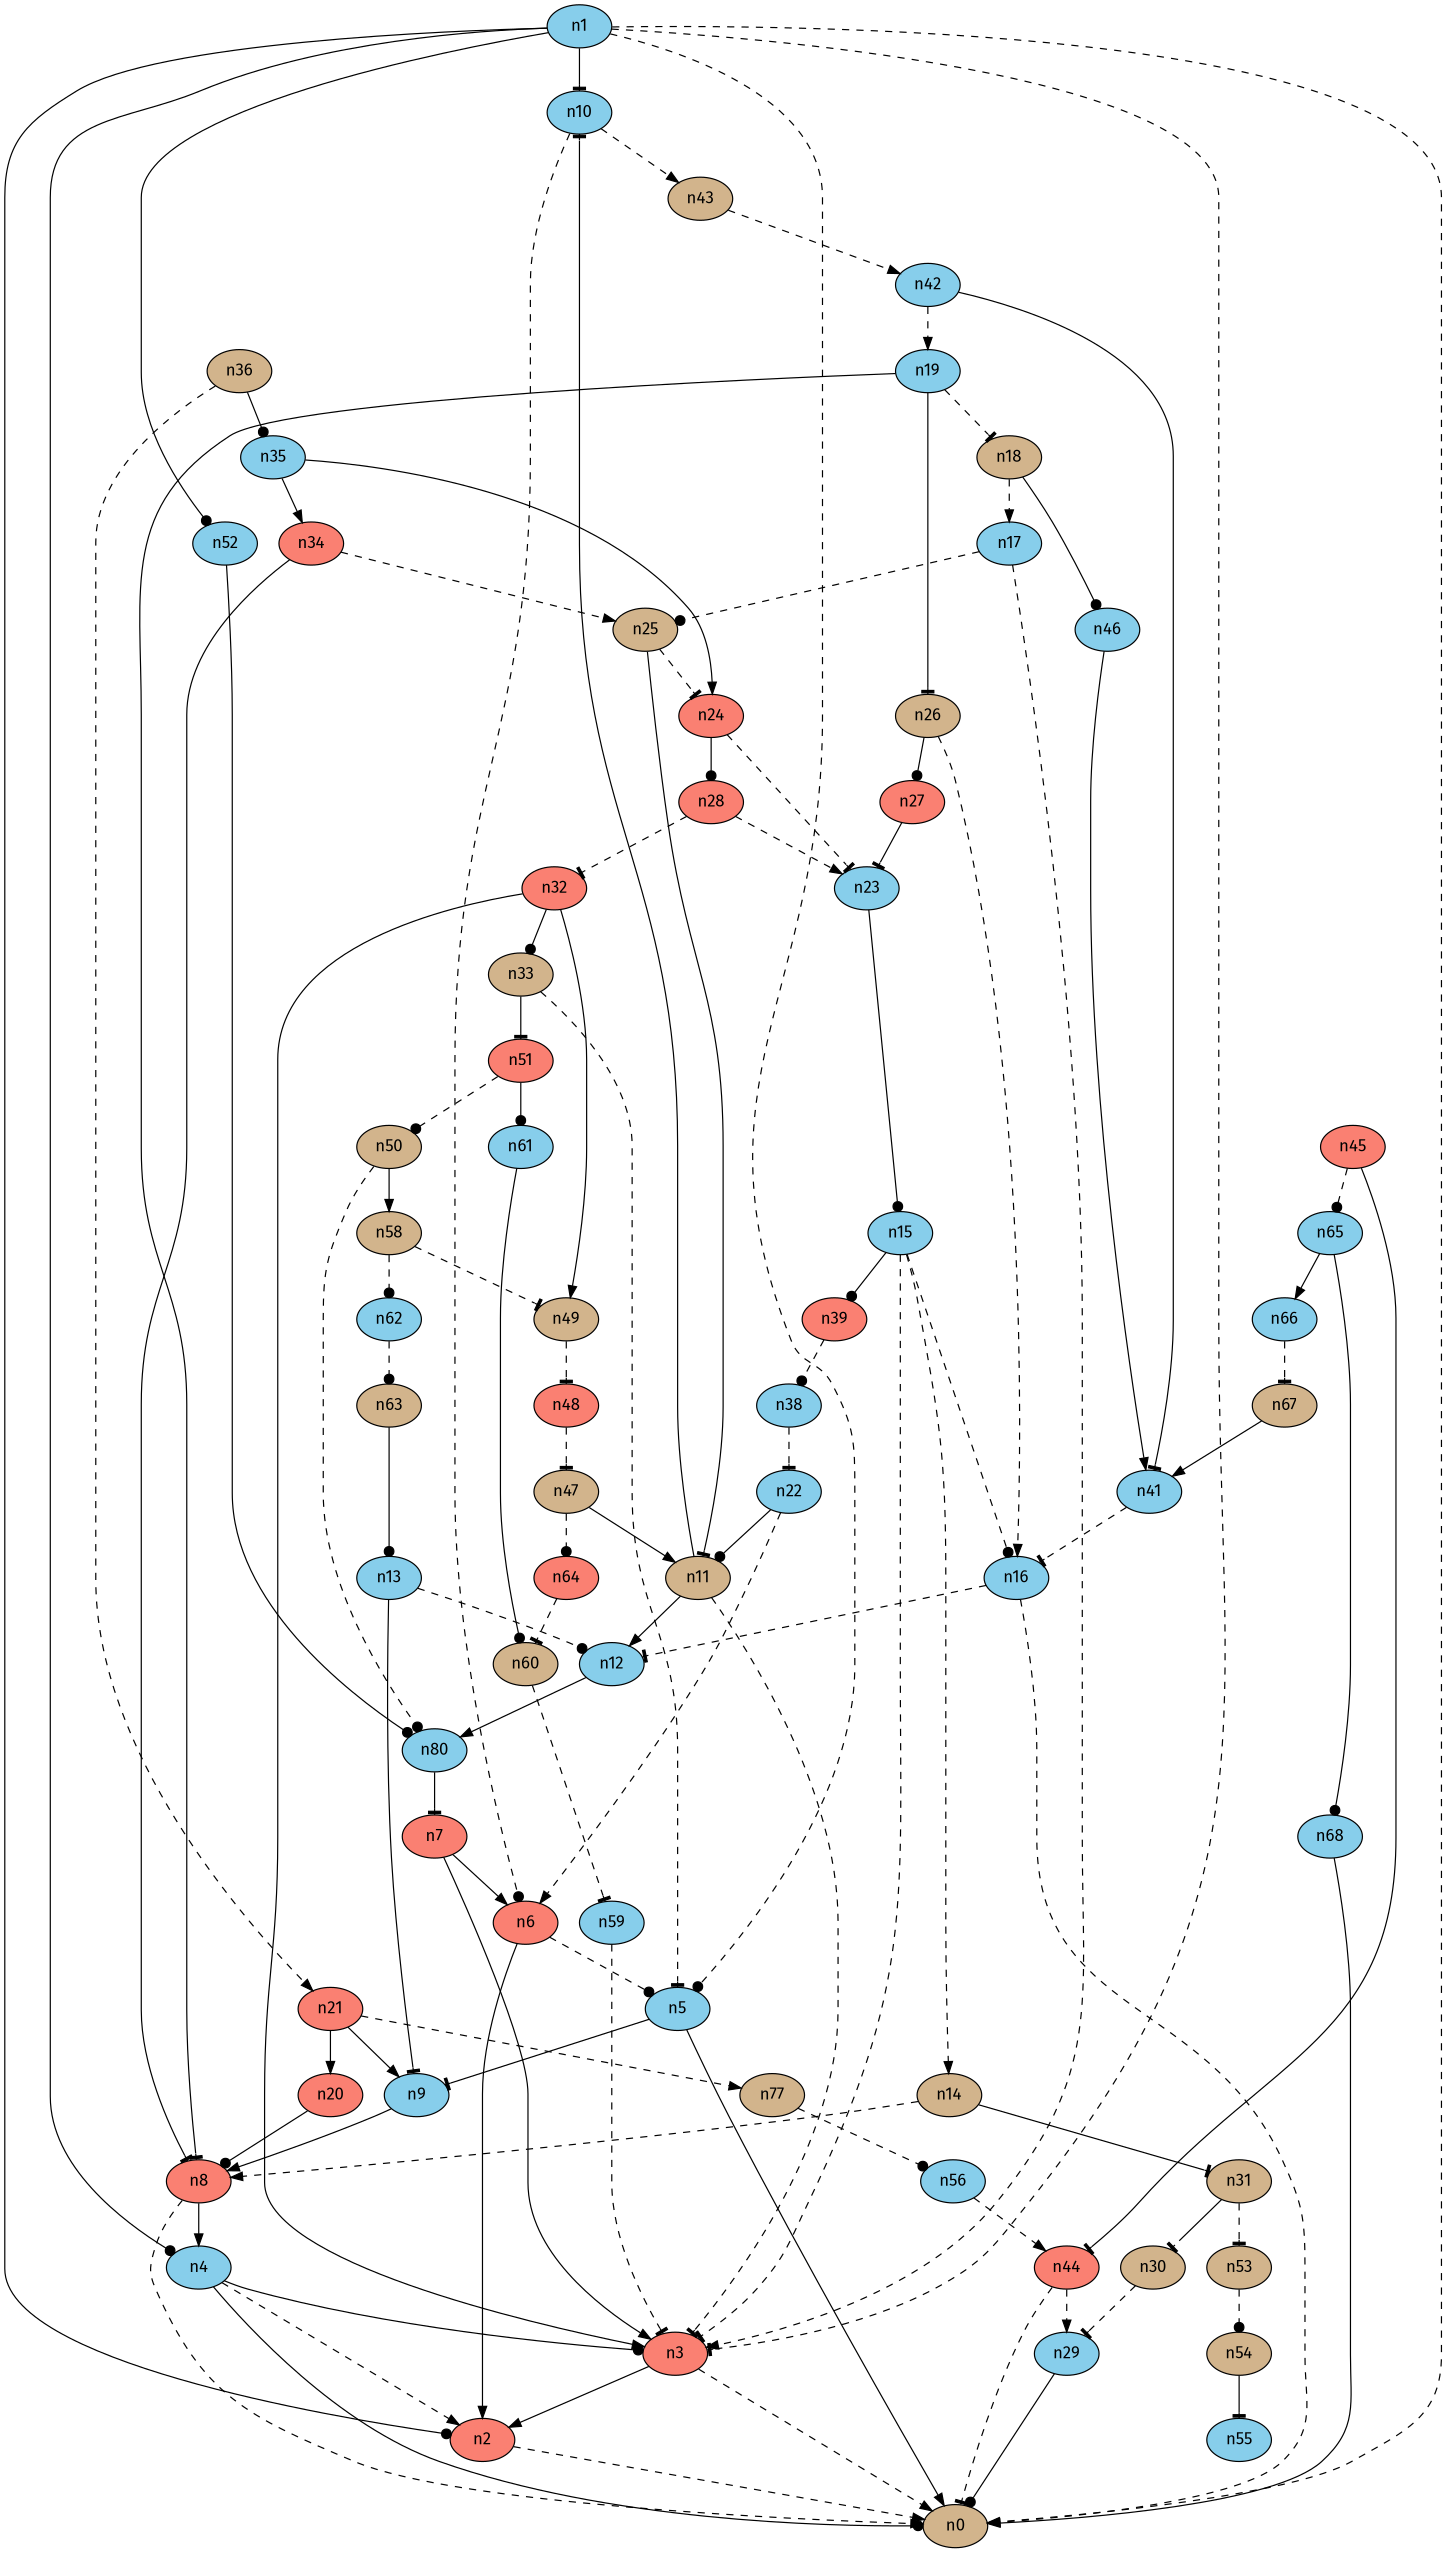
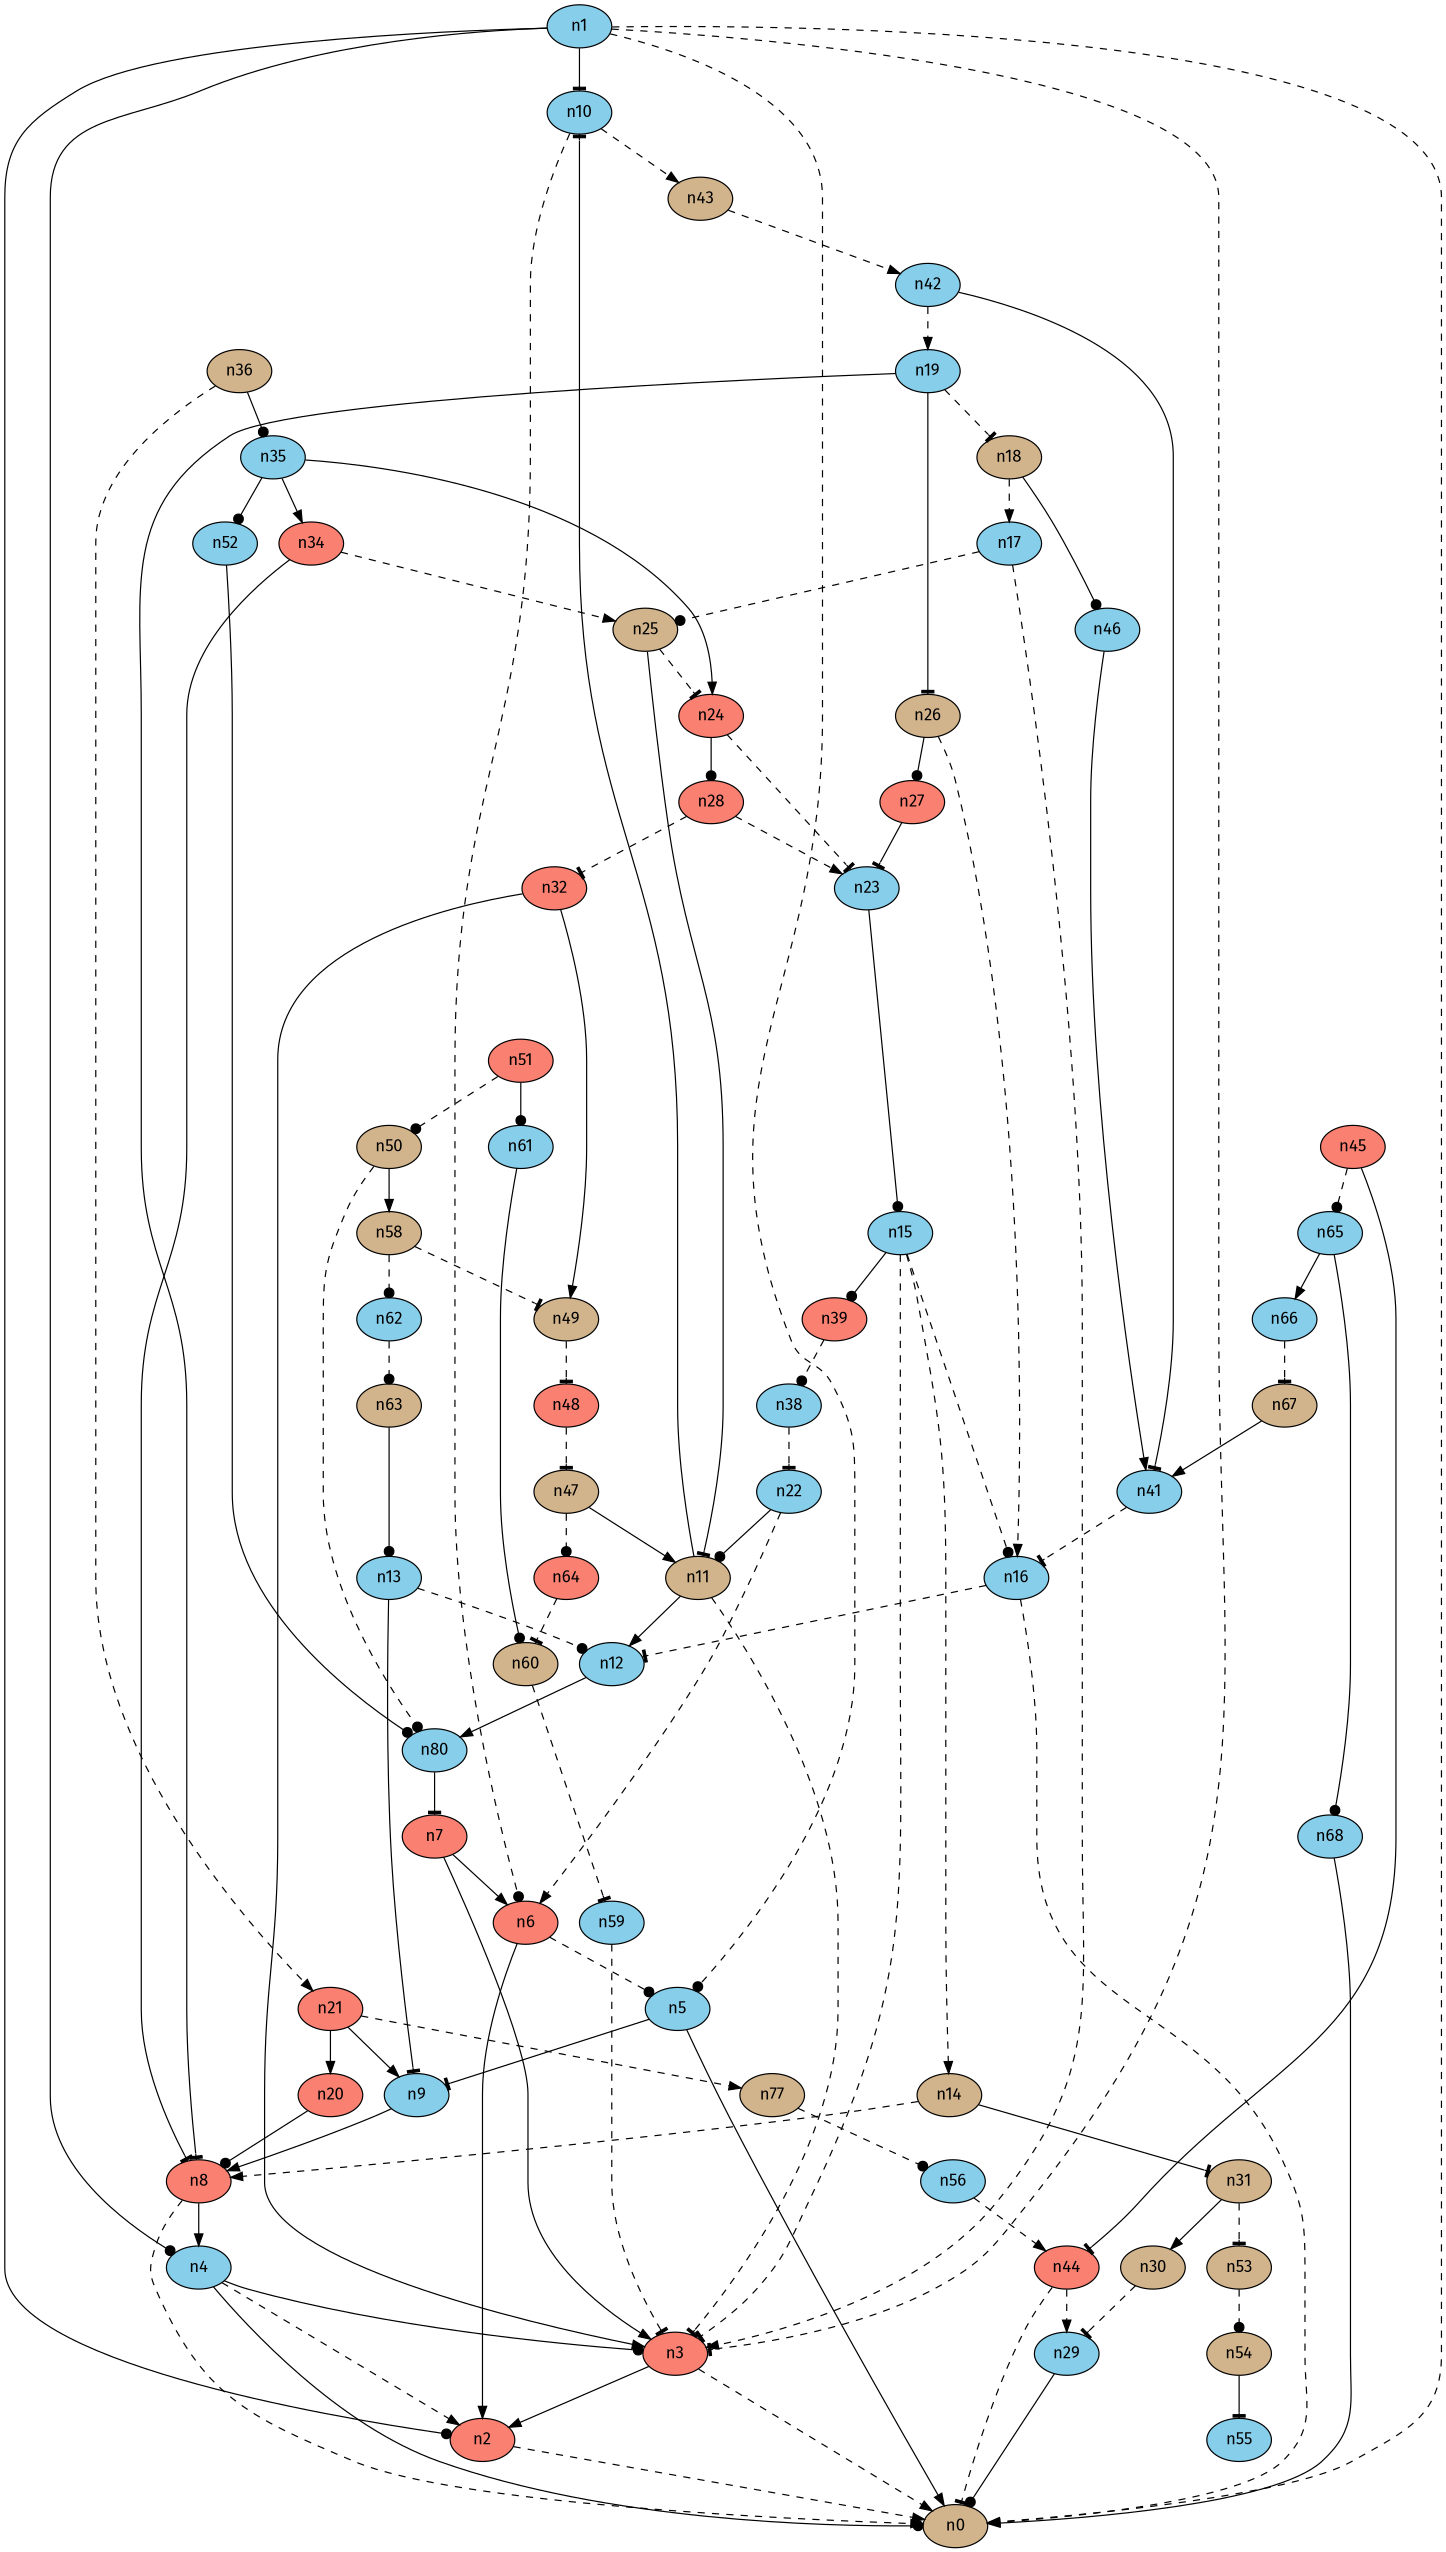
edge "n1" -> "n52": now "n35" -> "n52"
node "n33": removed
edge "n31" -> "n30": arrowhead tee -> normal
